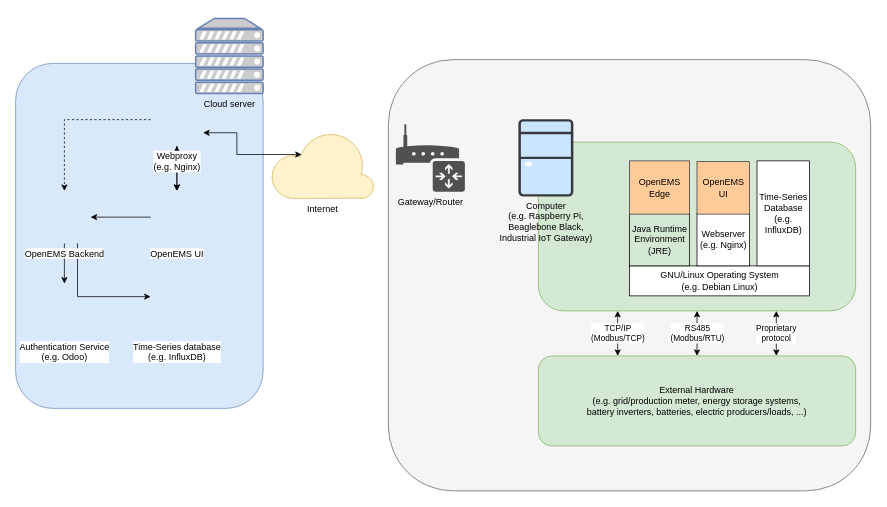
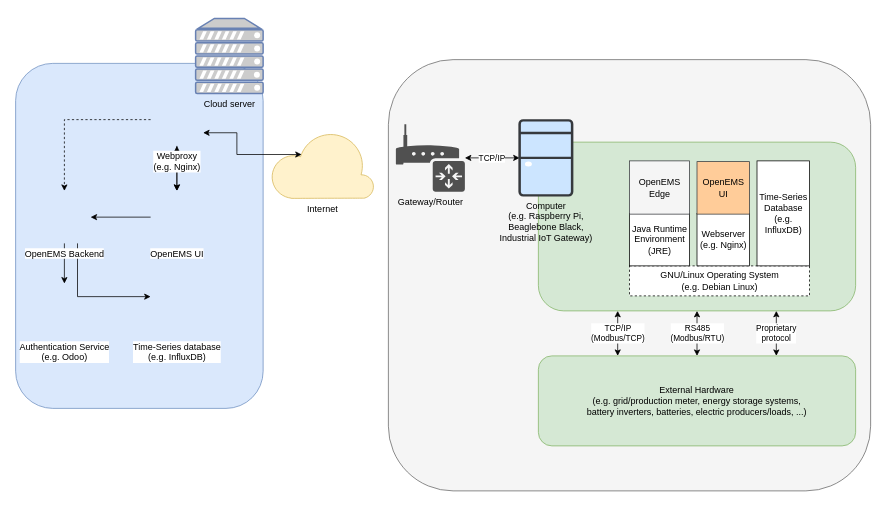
edge "Gateway/Router" -- "Computer (e.g. Raspberry Pi, Beaglebone Black, Industrial IoT Gateway)": added, label "TCP/IP"
node "OpenEMS Edge": fillcolor #ffcc99 -> #f5f5f5
node "Java Runtime Environment (JRE)": fillcolor #d5e8d4 -> #ffffff
node "GNU/Linux Operating System (e.g. Debian Linux)": style solid -> dashed
